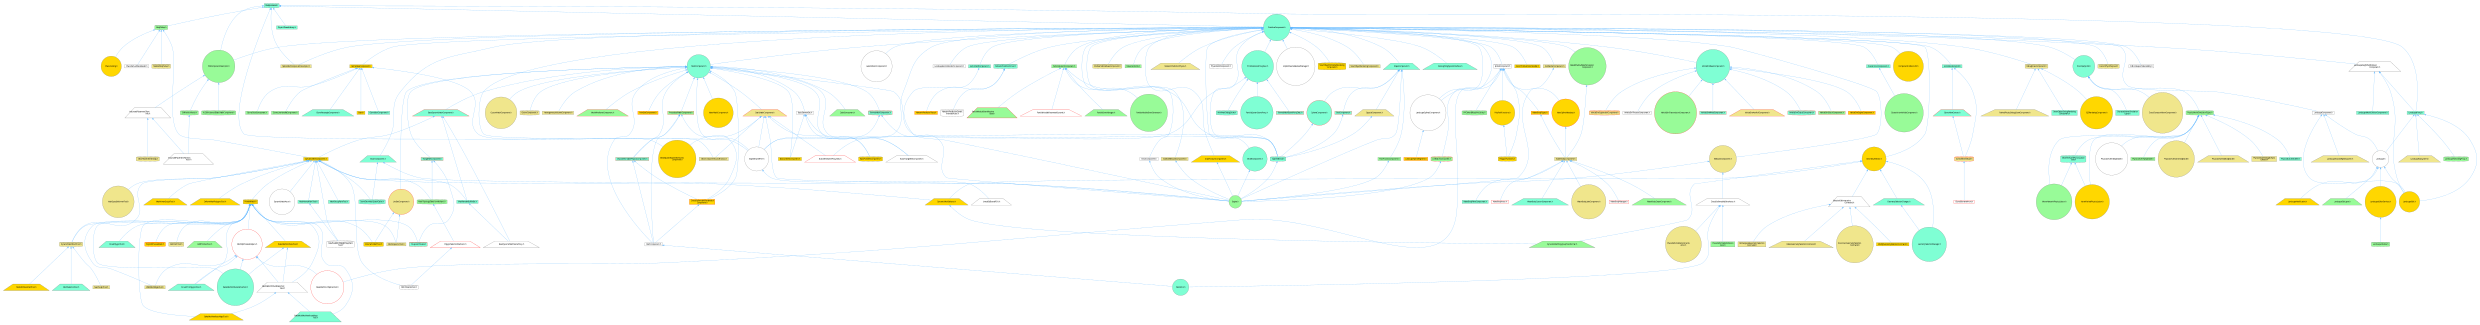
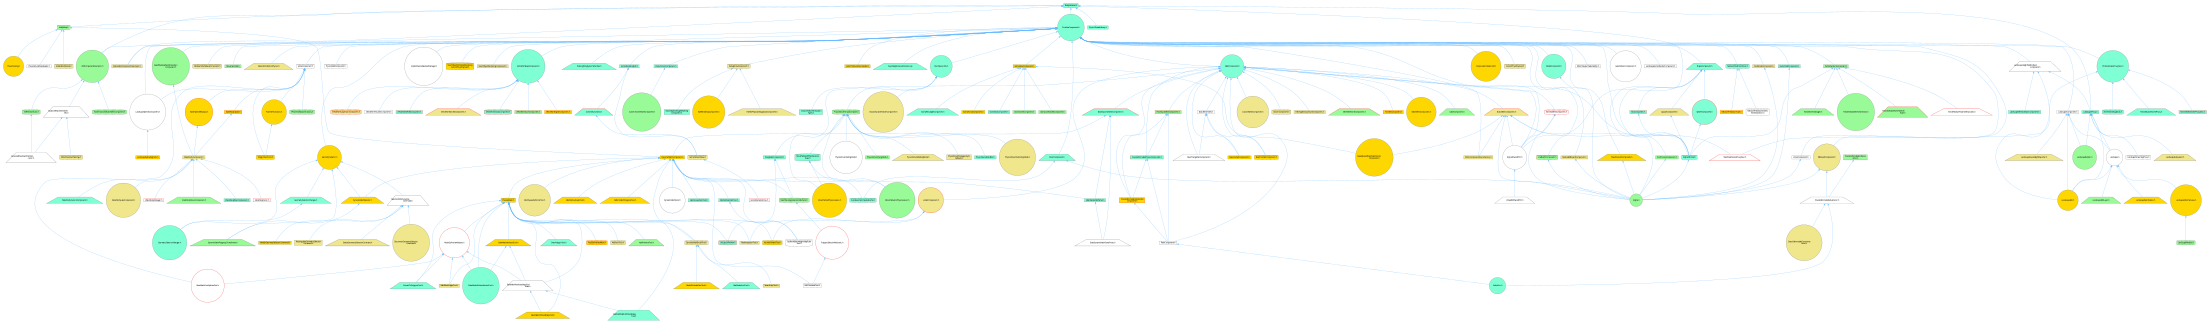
node "AsyncRegisterLevelContext.cpp": added
node "SmartObjectContainerRendering Component.h": label "SmartObjectContainerRendering Component.h" -> "SmartObjectContainerRendering CustomPhysXPayload.h"
node "Base.h": label "Base.h" -> "GizmoArrowComponent.h"
node "SkinnedMeshComponent.h": fillcolor aquamarine -> white
node "ParticleSystemSceneProxy.h": shape circle -> trapezium
node "VehicleSimTransmissionComponent.h": removed
node "LandscapeRender.h": added
node "LandscapeStreamingProxy.h": fillcolor palegreen -> white
edge "ChaosDeformableCollisions Actor.h" -> "ChaosDeformableSolverActor.h": reversed
node "PolygonSelectionMechanic.h": shape trapezium -> circle
